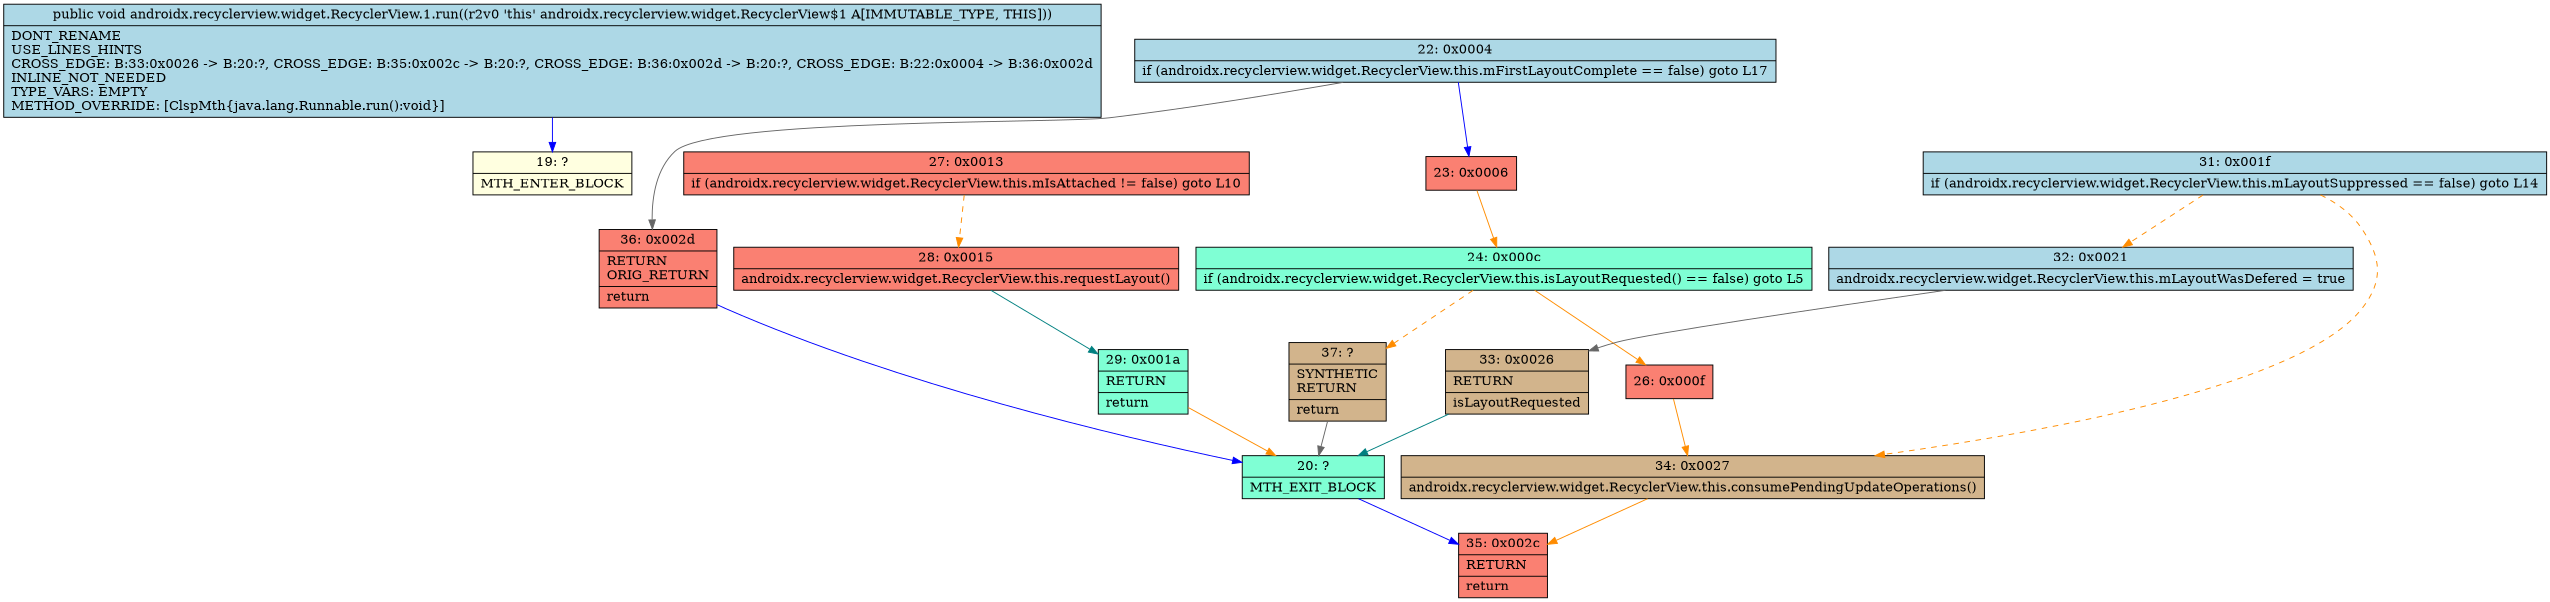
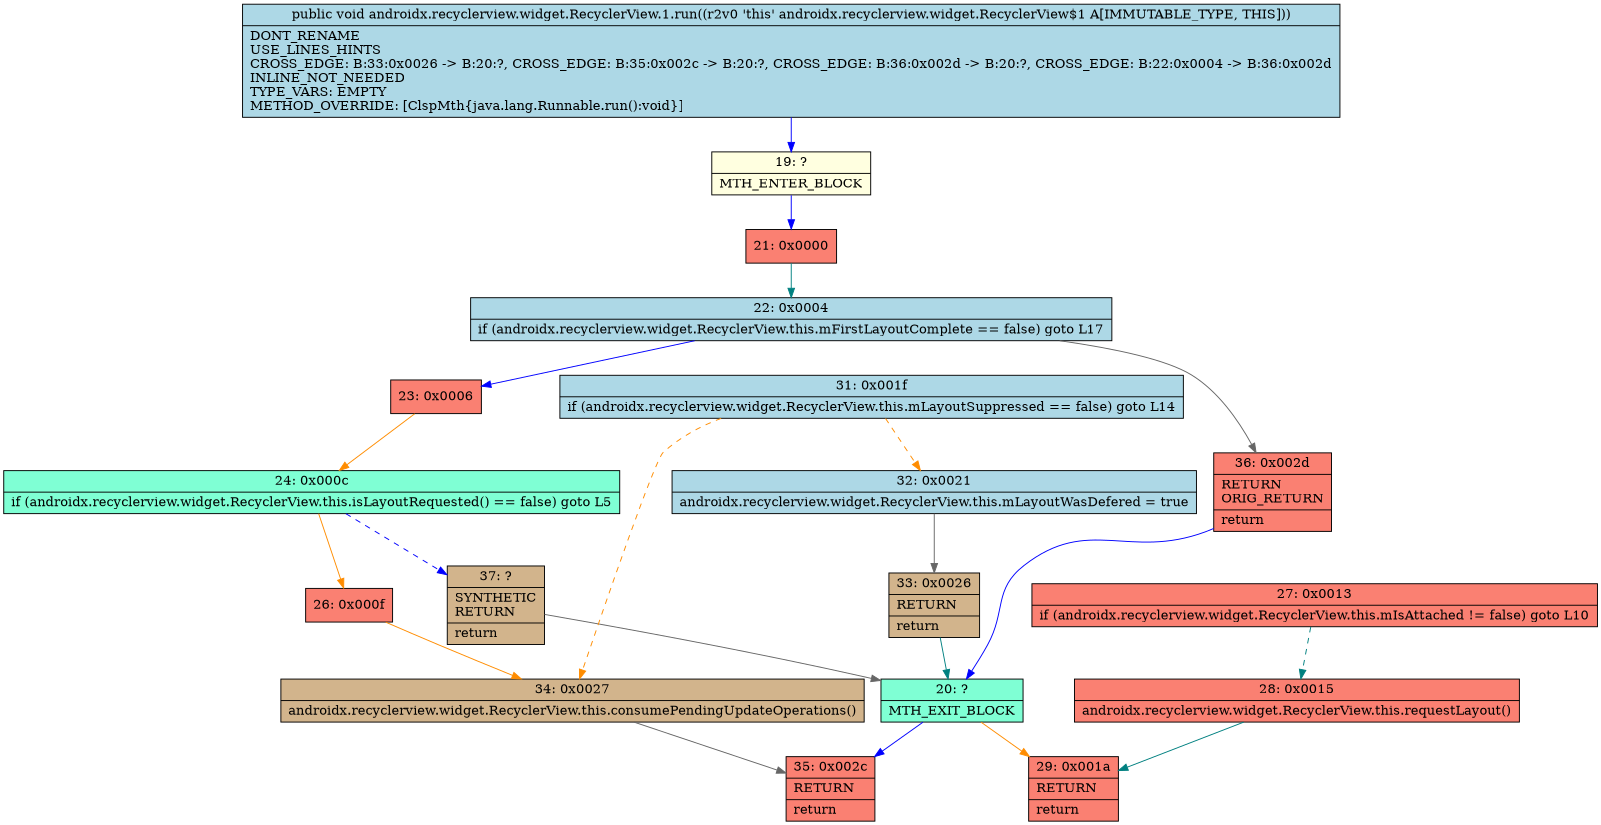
edge "27: 0x0013" -> "28: 0x0015": color darkorange -> teal
node "21: 0x0000": added
edge "24: 0x000c" -> "37: ?": color darkorange -> blue
node "29: 0x001a": fillcolor aquamarine -> salmon
node "33: 0x0026": text "isLayoutRequested" -> "return"
edge "29: 0x001a" -> "20: ?": reversed
edge "34: 0x0027" -> "35: 0x002c": color darkorange -> gray40
